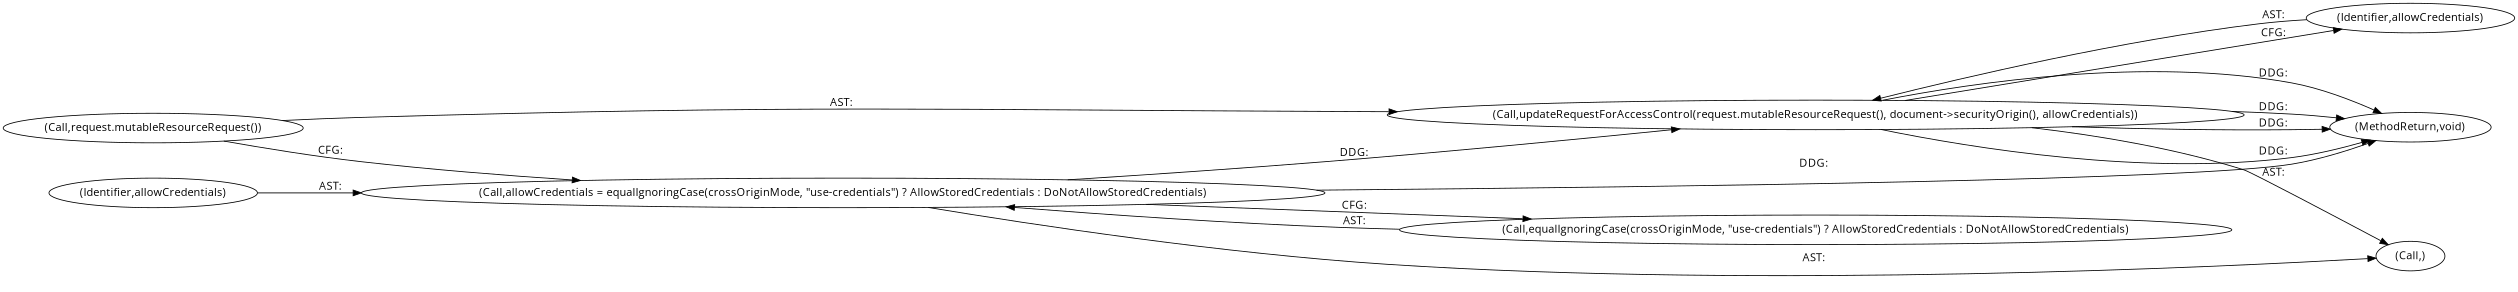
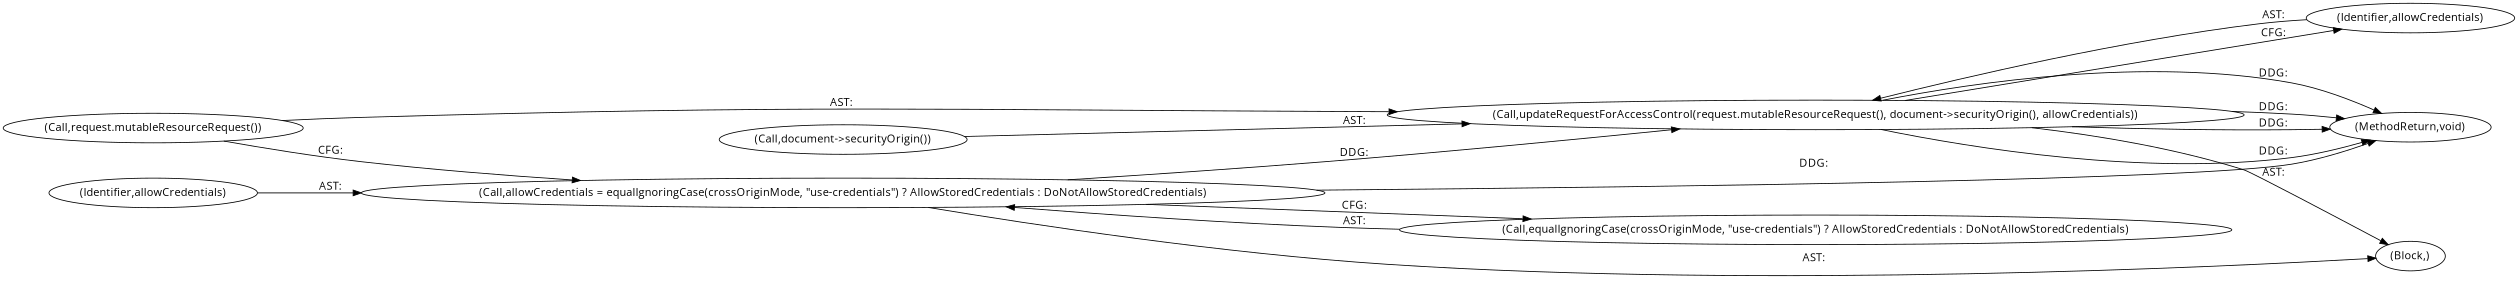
node "(Call,document->securityOrigin())": added
node "(Call,)": label "(Call,)" -> "(Block,)"
